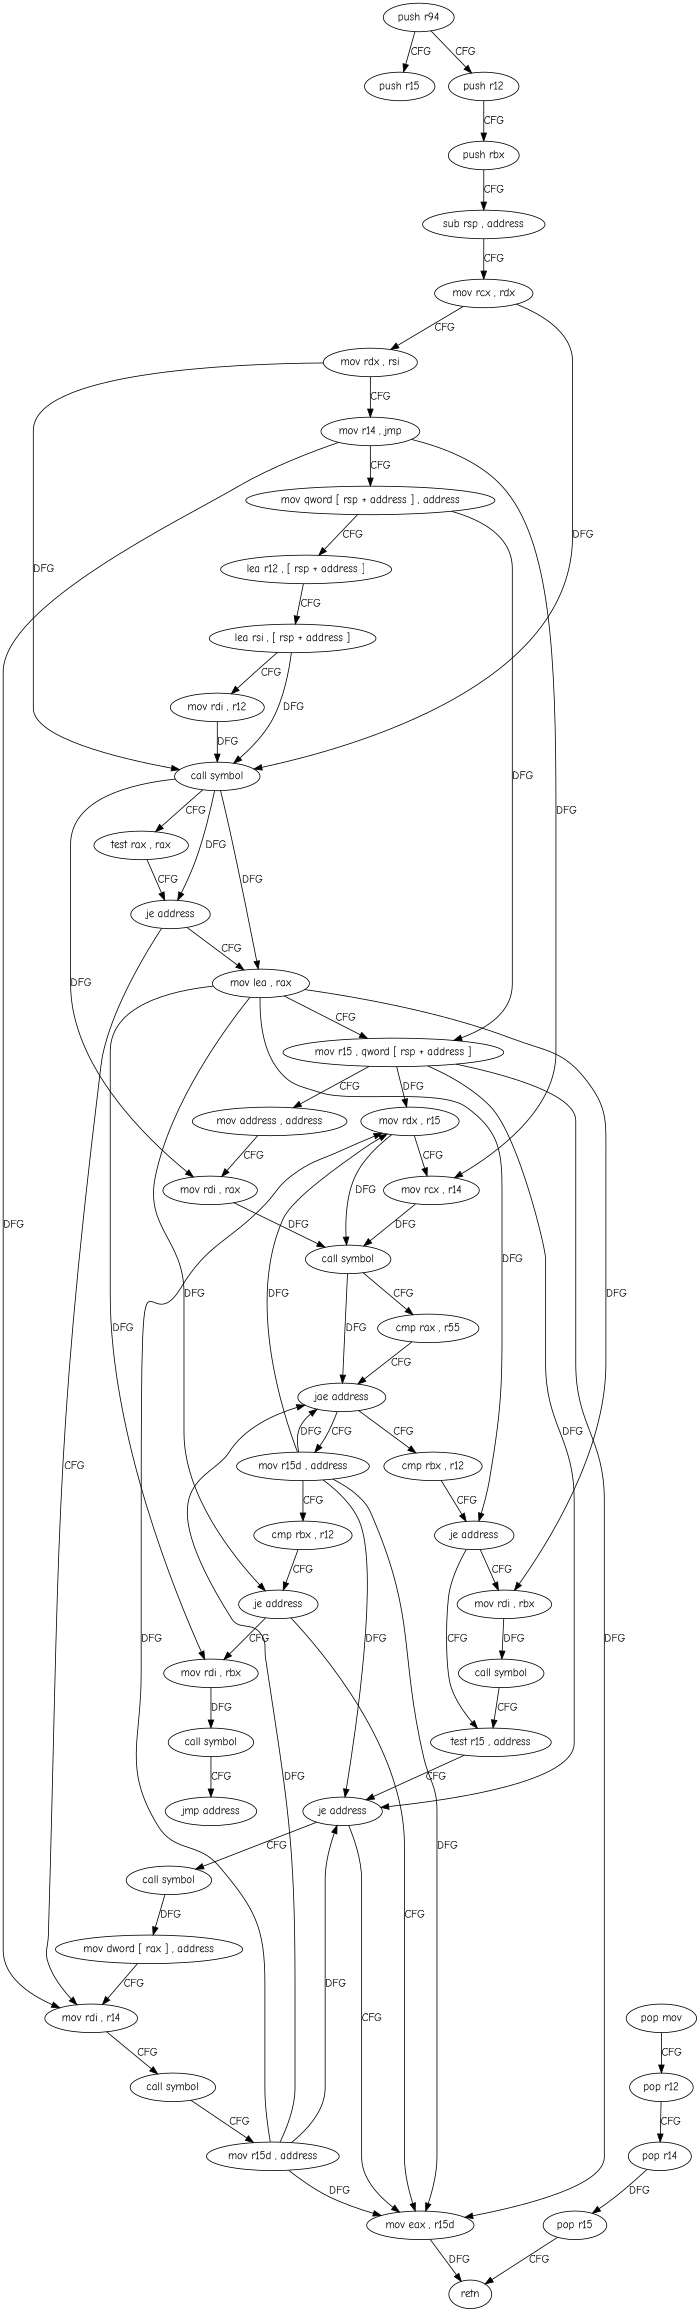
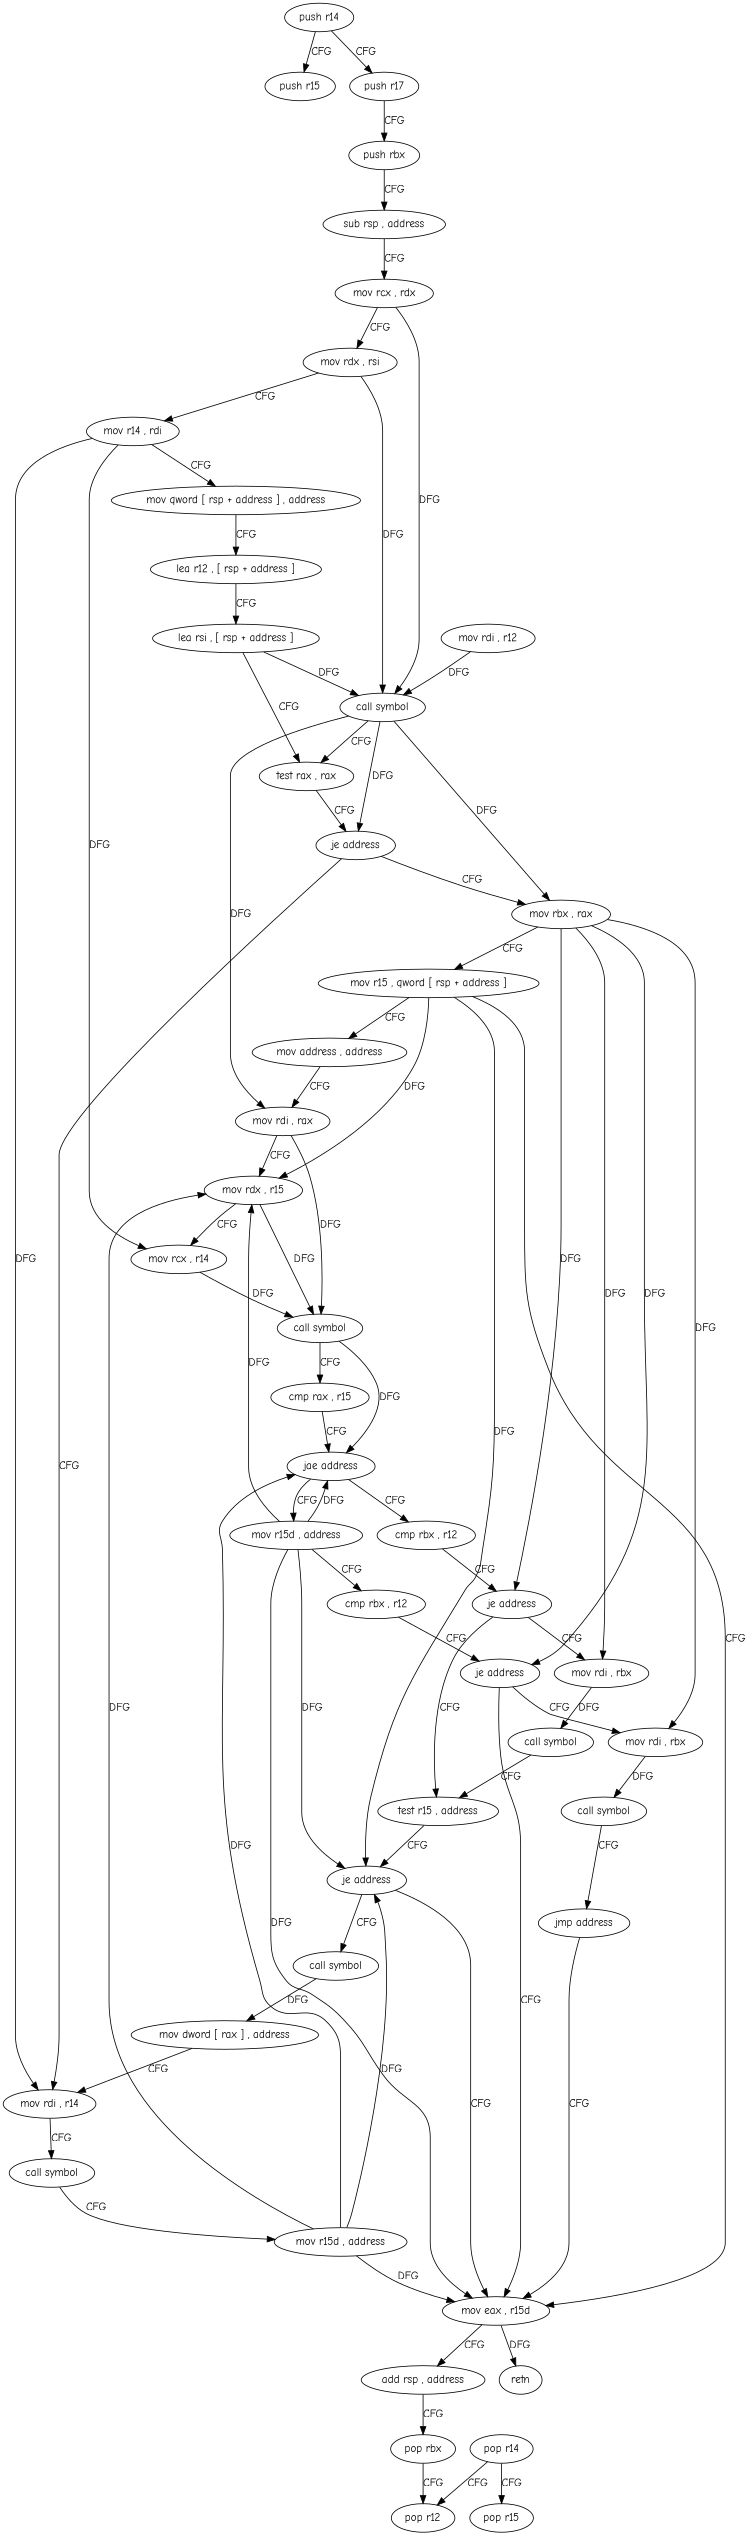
node "push r94": label "push r94" -> "push r14"
node "push r12": label "push r12" -> "push r17"
node "mov r14 , jmp": label "mov r14 , jmp" -> "mov r14 , rdi"
edge "lea rsi , [ rsp + address ]" -> "mov rdi , r12": now "lea rsi , [ rsp + address ]" -> "test rax , rax"
edge "mov qword [ rsp + address ] , address" -> "mov r15 , qword [ rsp + address ]": removed, label "DFG"
node "mov lea , rax": label "mov lea , rax" -> "mov rbx , rax"
edge "mov rdi , rax" -> "mov rdx , r15": added, label "CFG"
node "cmp rax , r55": label "cmp rax , r55" -> "cmp rax , r15"
edge "mov r15 , qword [ rsp + address ]" -> "mov eax , r15d": label "DFG" -> "CFG"
node "pop mov": label "pop mov" -> "pop rbx"
edge "pop r12" -> "pop r14": reversed
edge "jmp address" -> "mov eax , r15d": added, label "CFG"
edge "pop r14" -> "pop r15": label "DFG" -> "CFG"
edge "pop r15" -> "retn": removed, label "CFG"
node "add rsp , address": added
